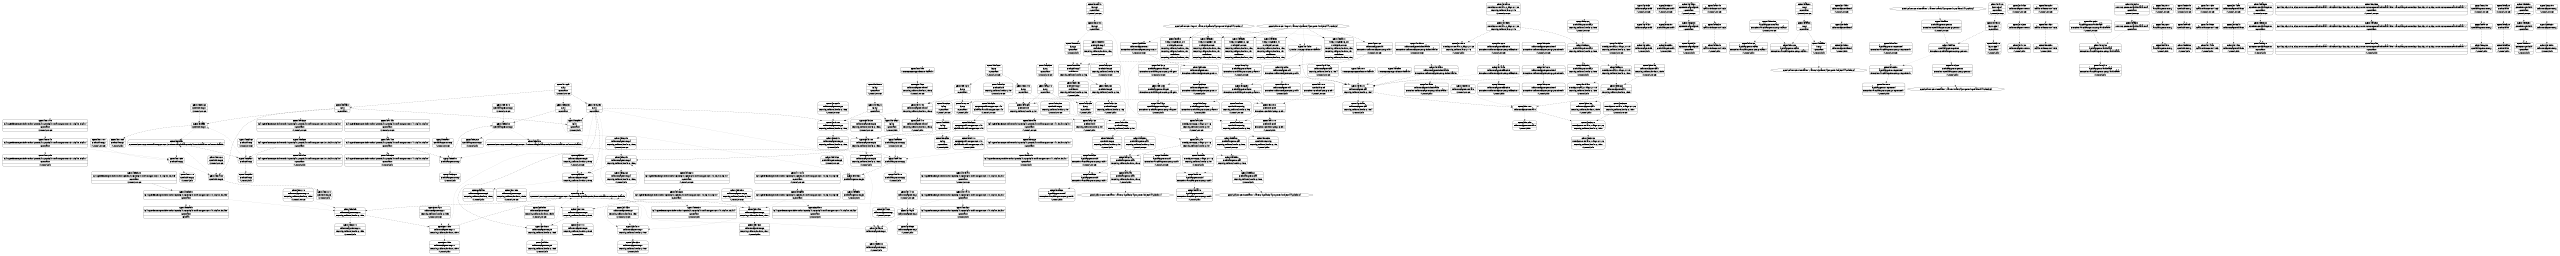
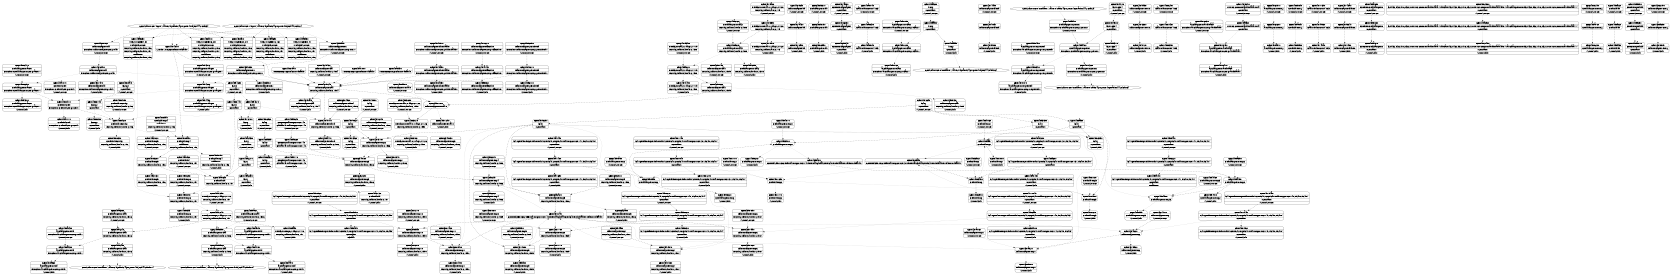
edge "CE0x4eb0090" -> "CE0x4eb0160": now "CE0x4eb0020" -> "CE0x4eb0160"
edge "CE0x4e88890" -> "CE0x4e88ab0": now "CE0x4e88b20" -> "CE0x4e88ab0"
edge "CE0x4e87ba0" -> "CE0x63849c0": now "CE0x4e87ba0" -> "CE0x4e79c40"
node "CE0x4e9a1d0": text "*SummSink*" -> "*LoadInst*"
